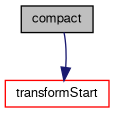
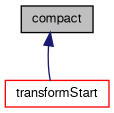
edge "compact" -> "transformStart": reversed
